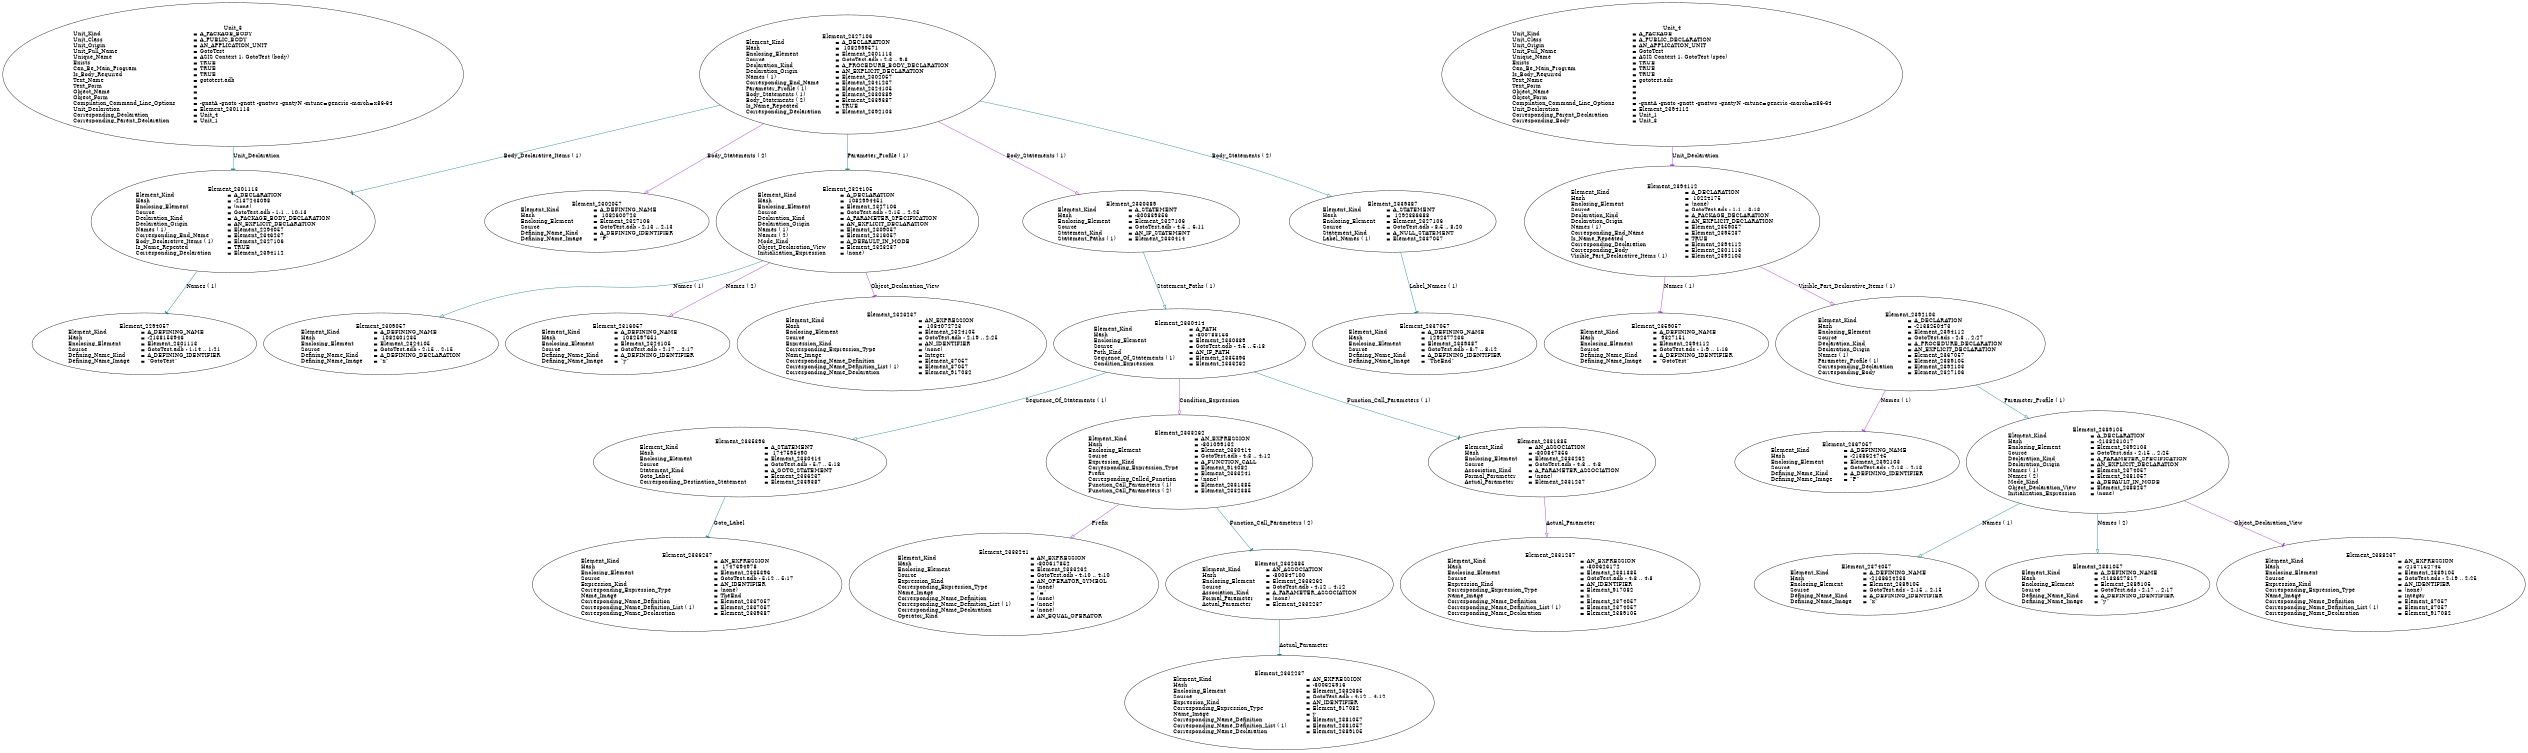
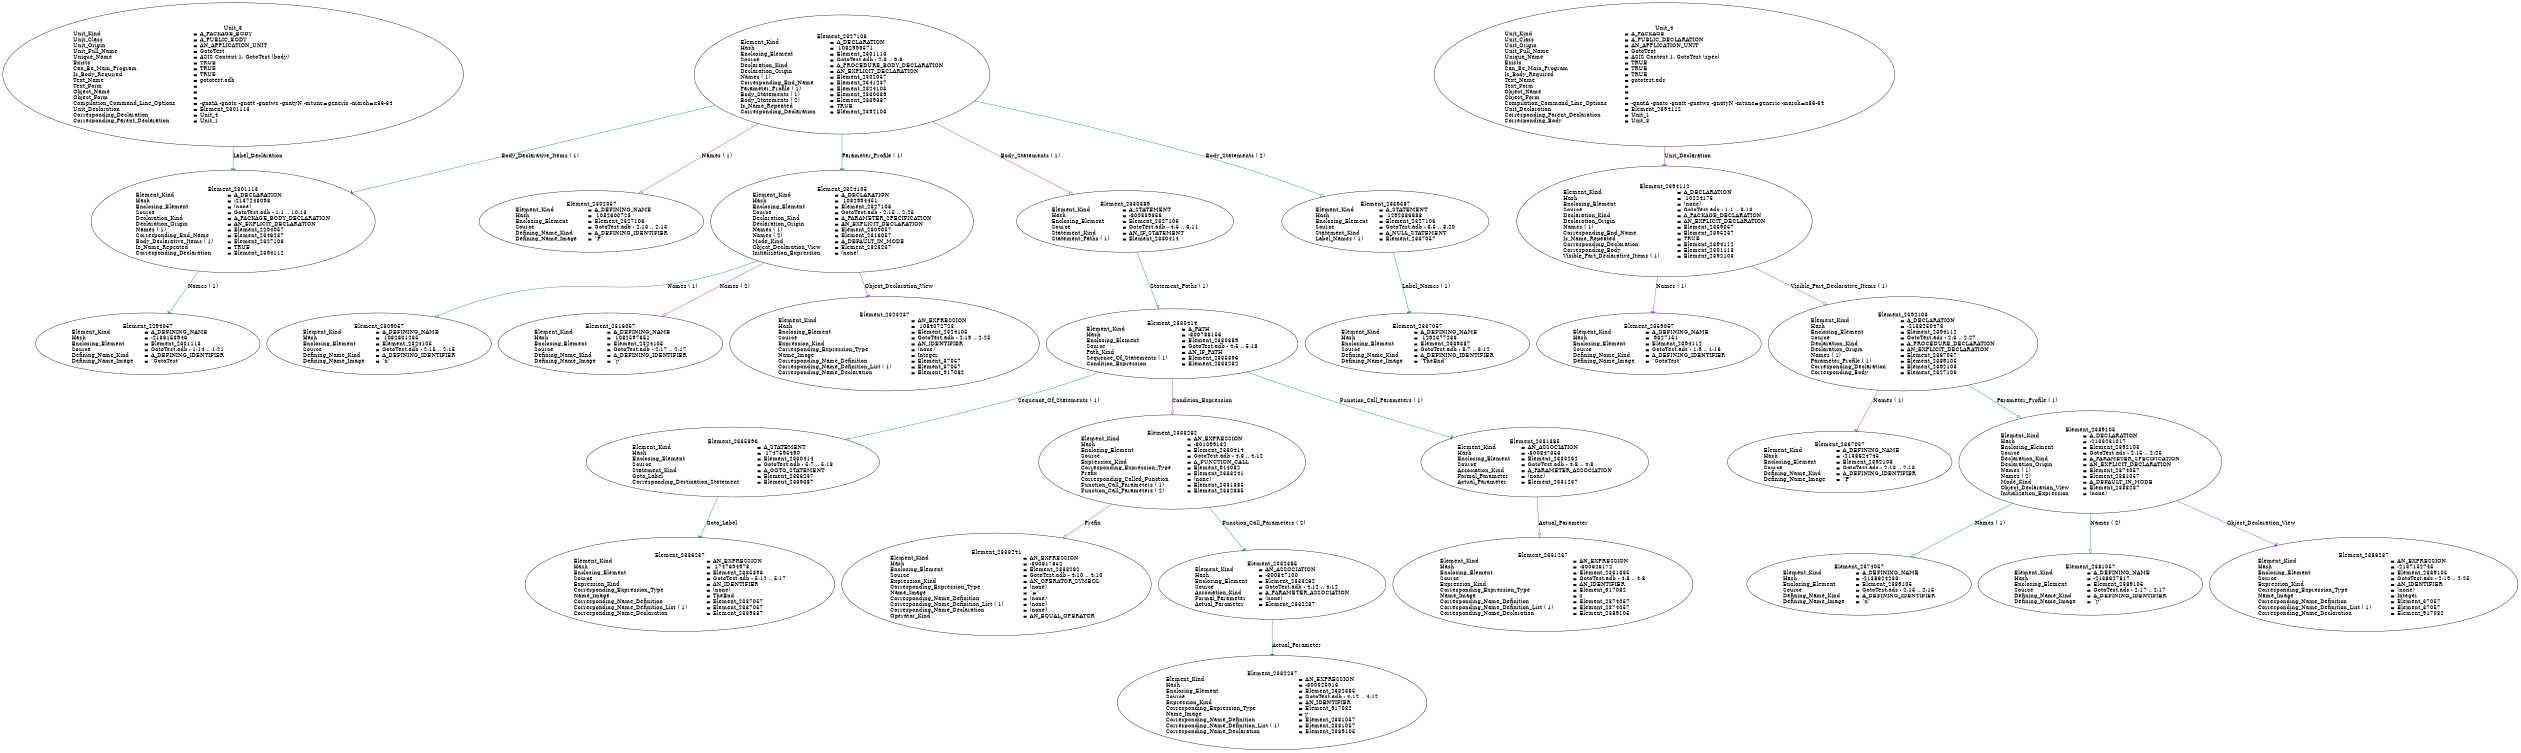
edge "Unit_3" -> "Element_2301113": label "Unit_Declaration" -> "Label_Declaration"
edge "Element_2327106" -> "Element_2302057": label "Body_Statements ( 2)" -> "Names ( 1)"
node "Element_2309057": text "A_DEFINING_DECLARATION" -> "A_DEFINING_IDENTIFIER"
